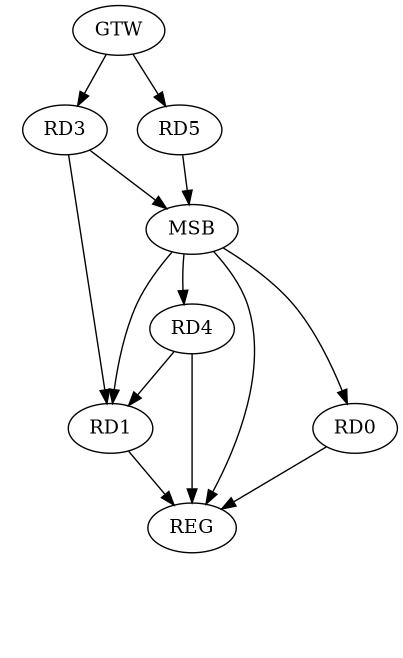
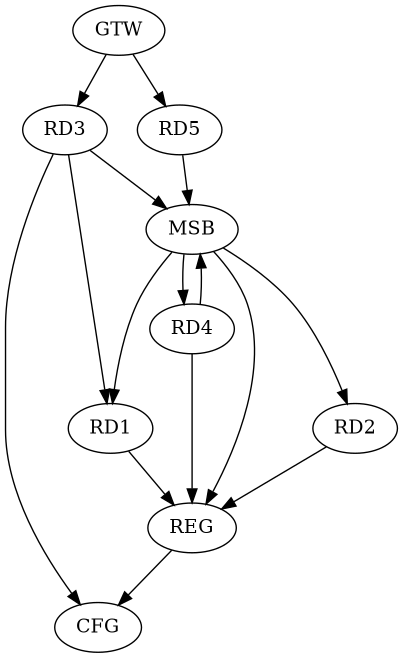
edge "RD4" -> "RD1": now "RD4" -> "MSB"
node "RD0": label "RD0" -> "RD2"
node "CFG": added
